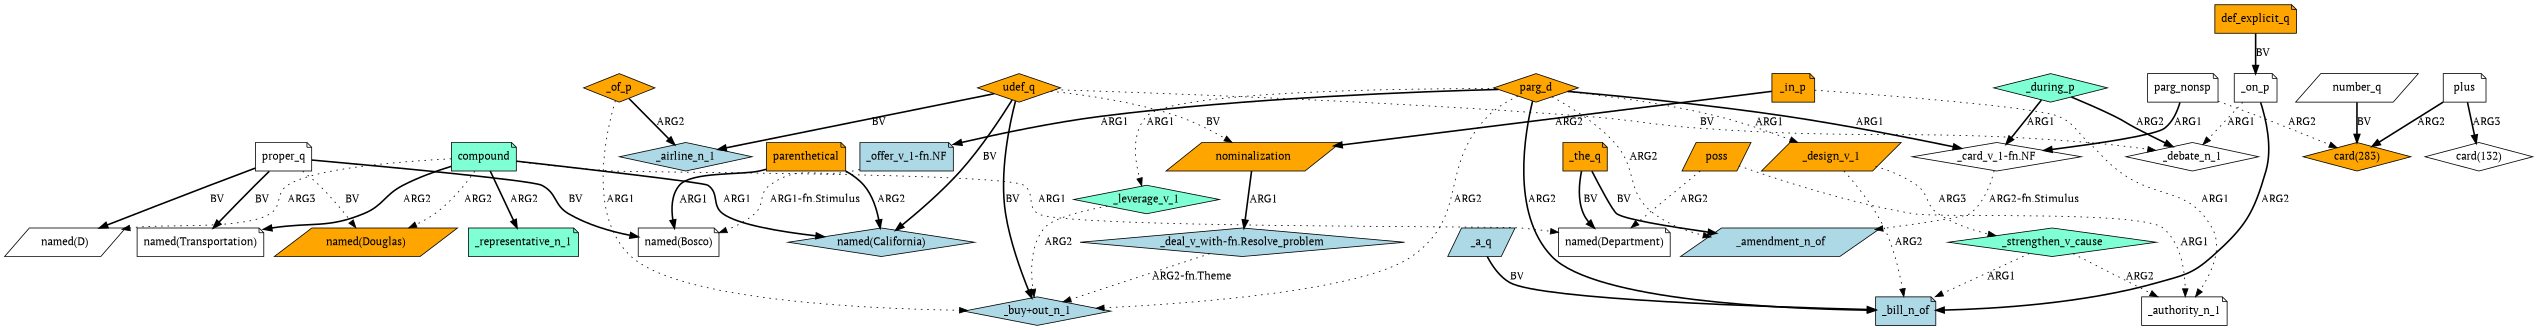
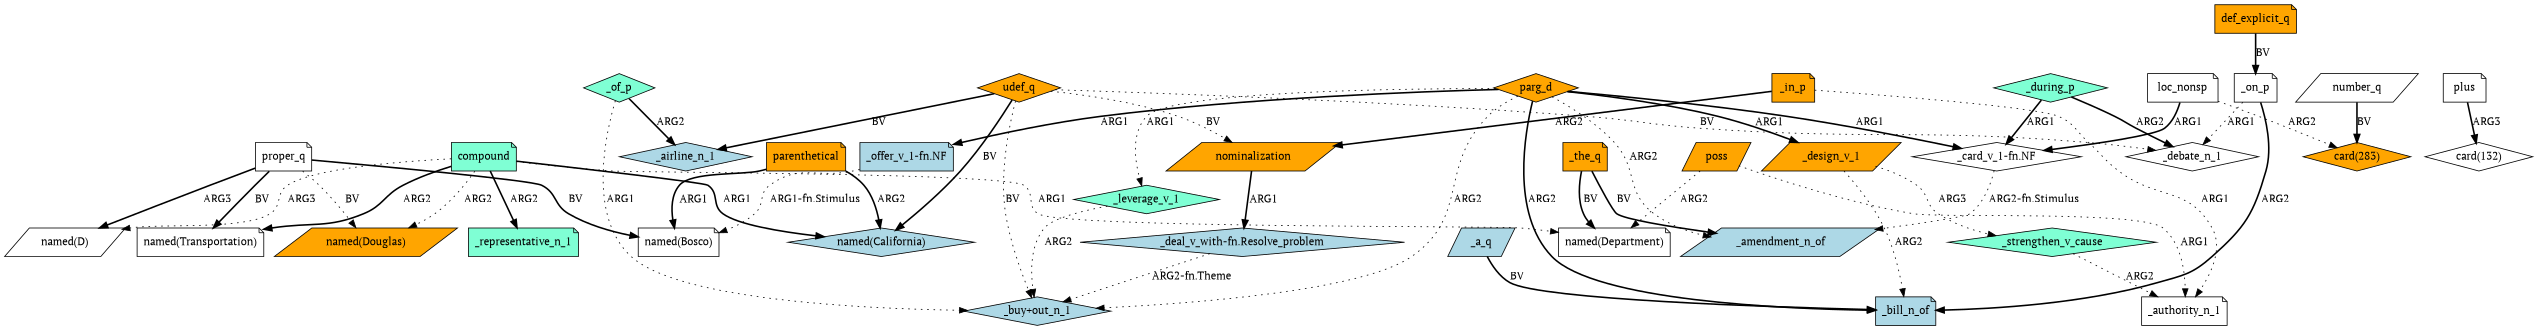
node "_of_p": fillcolor orange -> aquamarine
node "parg_nonsp": label "parg_nonsp" -> "loc_nonsp"
edge "parg_d" -> "_design_v_1": style dotted -> bold
edge "plus" -> "card(283)": removed, label "ARG2"
edge "udef_q" -> "_buy+out_n_1": style bold -> dotted
edge "proper_q" -> "named(D)": label "BV" -> "ARG3"
edge "_strengthen_v_cause" -> "_bill_n_of": removed, label "ARG1"
